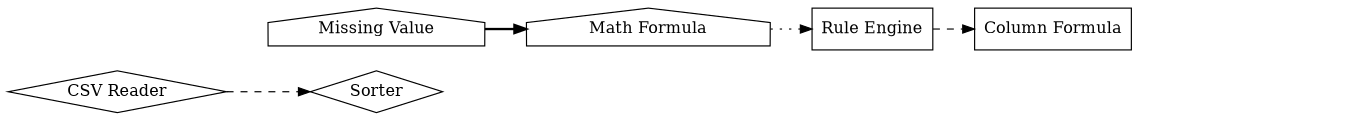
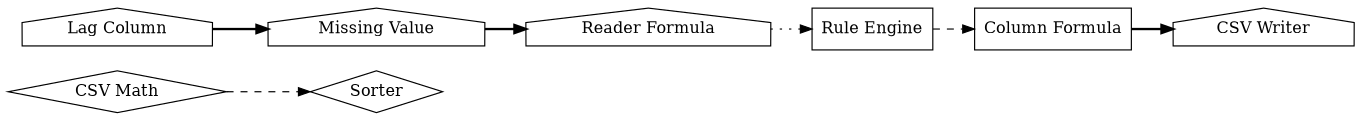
node "Lag Column": added
node "Math Formula": label "Math Formula" -> "Reader Formula"
node "CSV Writer": added
node "CSV Reader": label "CSV Reader" -> "CSV Math"
